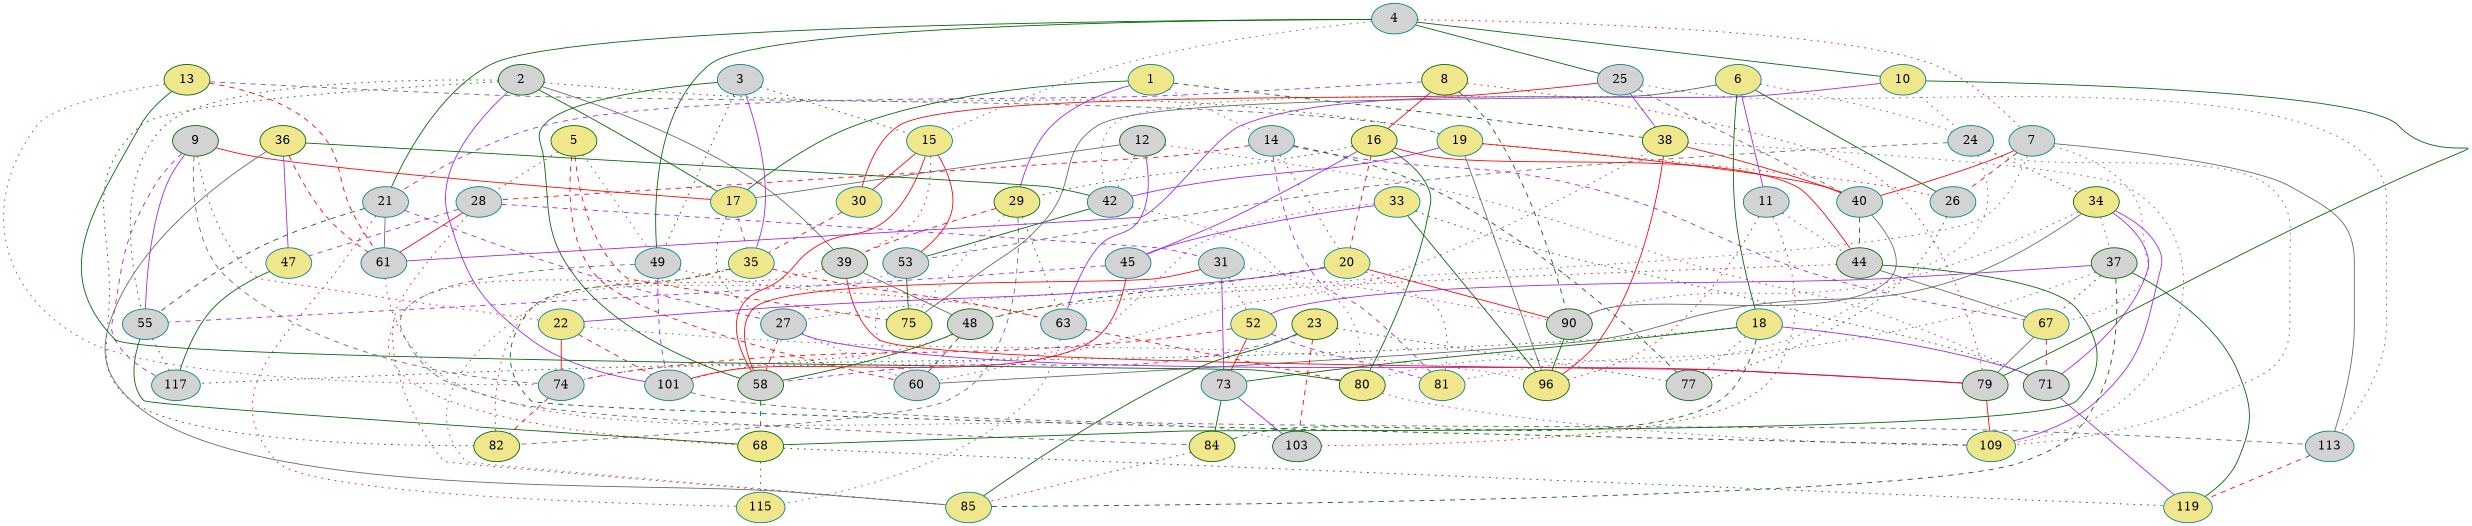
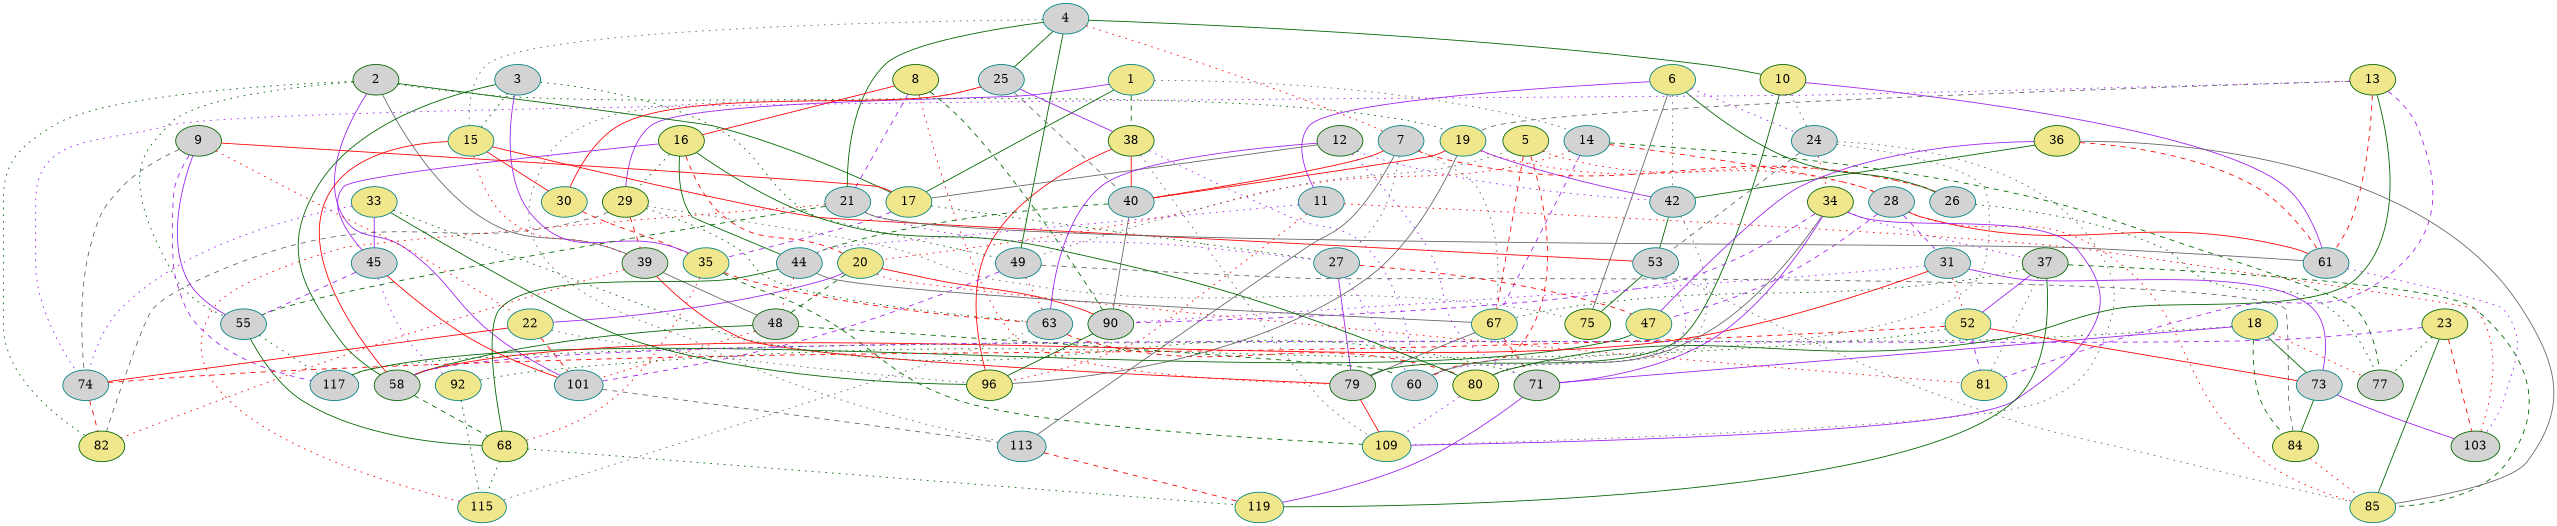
node "10": color teal -> darkgreen
edge "16" -- "44": color red -> darkgreen
edge "6" -- "18": removed
edge "14" -- "81": now "13" -- "81"
node "44": color darkgreen -> teal
edge "21" -- "27": style dashed -> dotted
edge "5" -- "75": now "5" -- "67"
edge "34" -- "90": style dotted -> dashed
edge "27" -- "58": now "27" -- "47"
node "92": added
